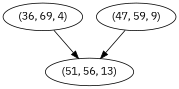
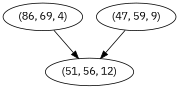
node "(36, 69, 4)": label "(36, 69, 4)" -> "(86, 69, 4)"
node "(51, 56, 13)": label "(51, 56, 13)" -> "(51, 56, 12)"
